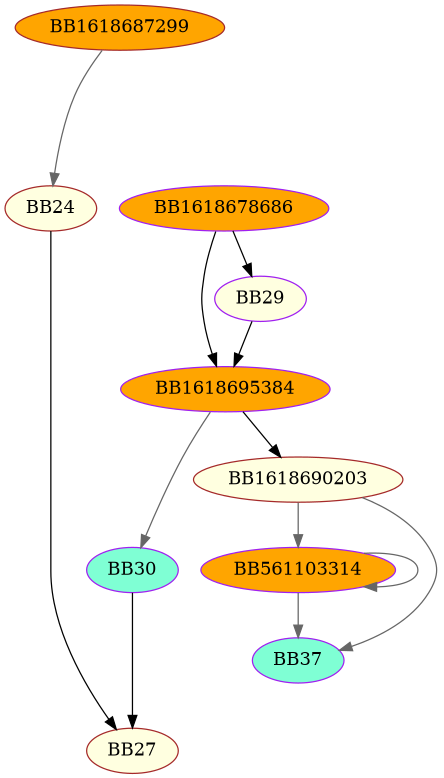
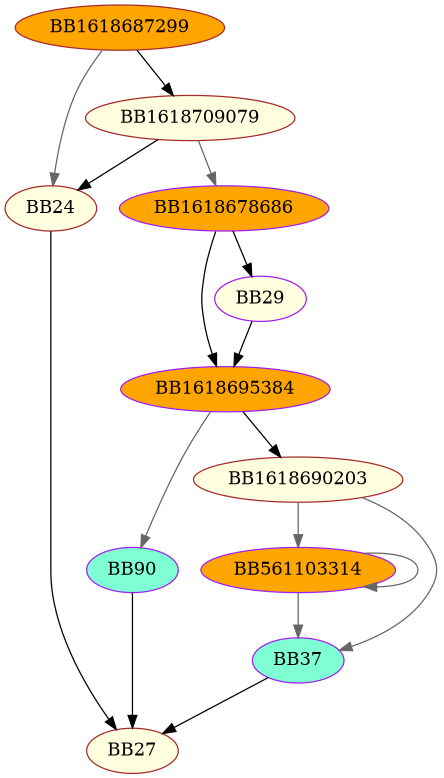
node "BB1618709079": added
node "BB30": label "BB30" -> "BB90"
edge "BB37" -> "BB27": added
